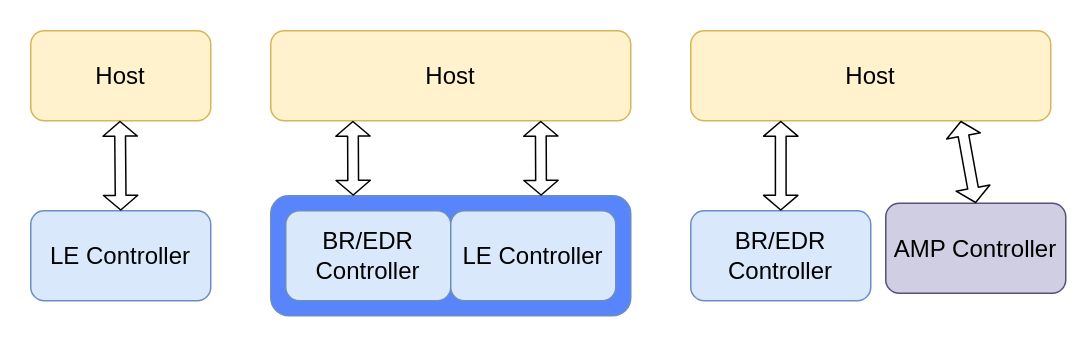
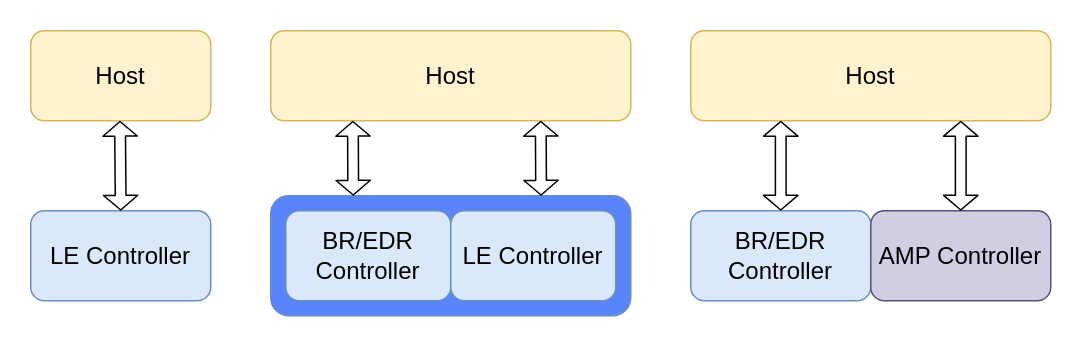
node "AMP Controller": moved (976, 248) -> (961, 256)
